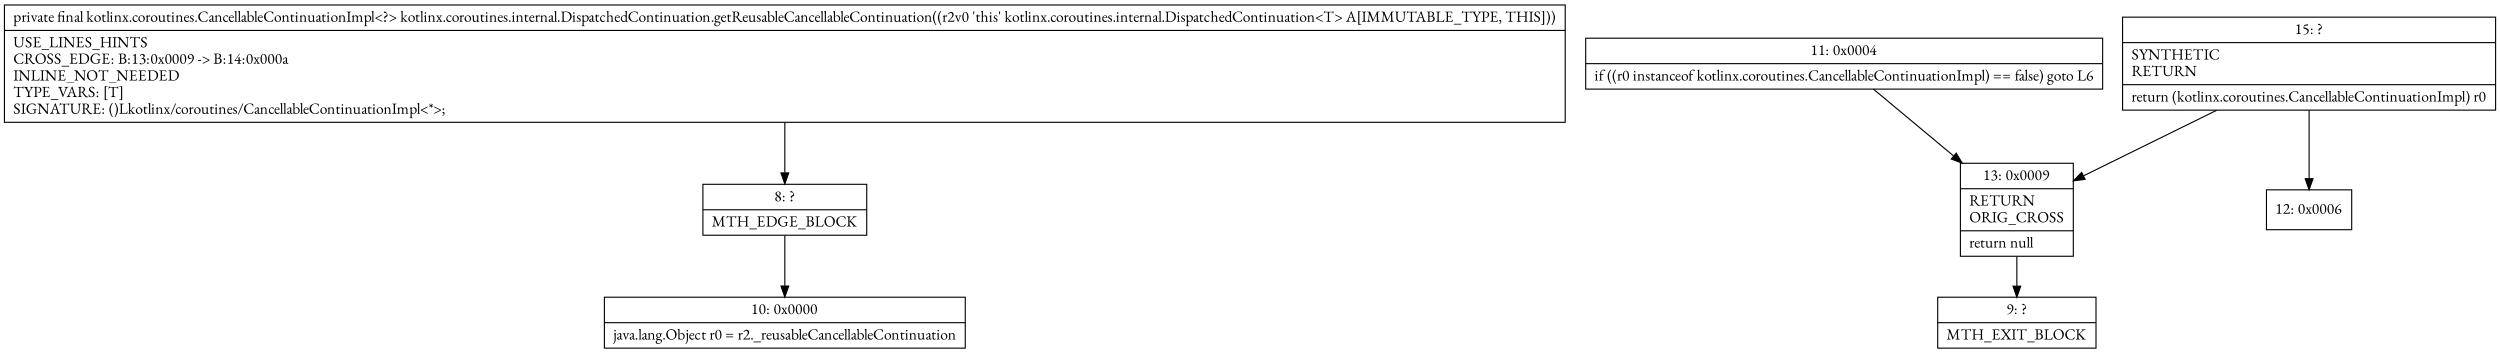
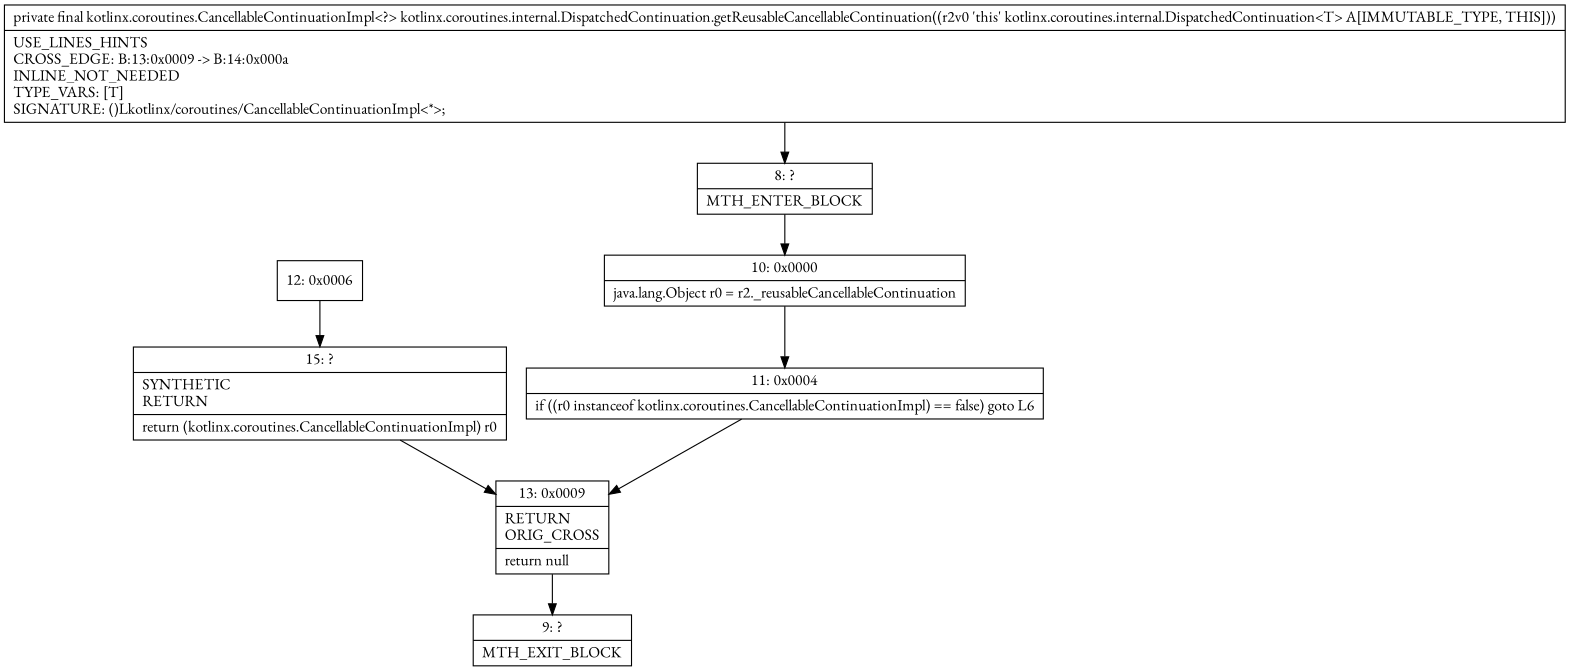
edge "15: ?" -> "12: 0x0006": reversed
node "8: ?": text "MTH_EDGE_BLOCK" -> "MTH_ENTER_BLOCK"
edge "10: 0x0000" -> "11: 0x0004": added
